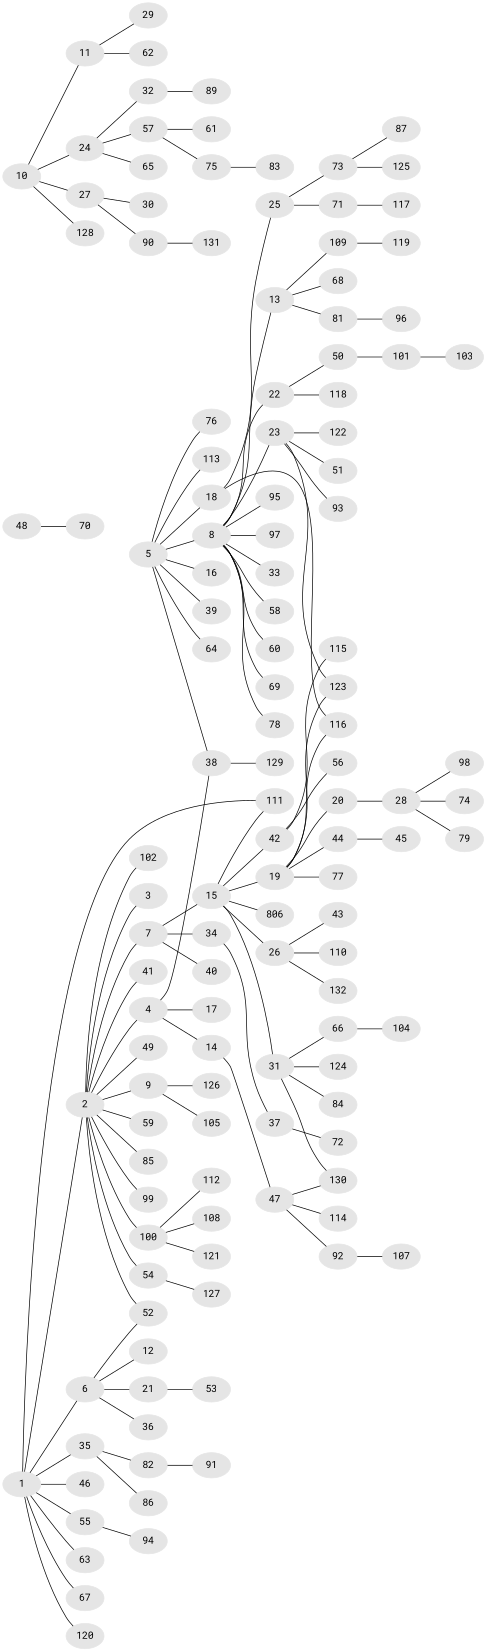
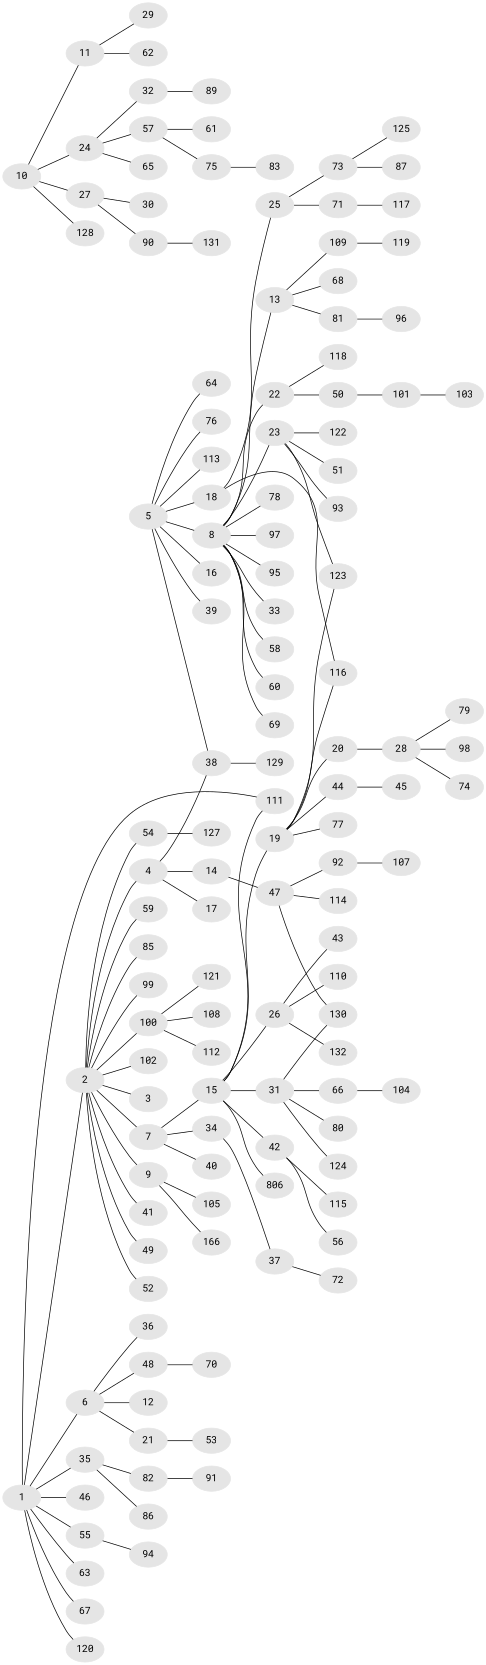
node "126": label "126" -> "166"
node "84": label "84" -> "80"
edge "52" -- "6": now "48" -- "6"
